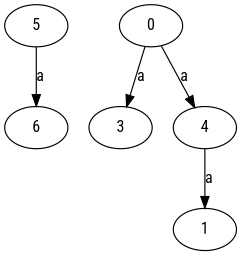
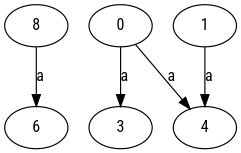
node "5": label "5" -> "8"
edge "4" -> "1": reversed
